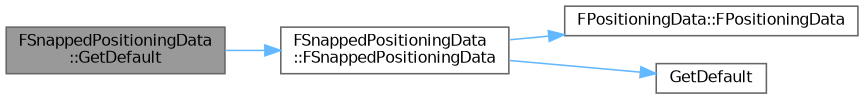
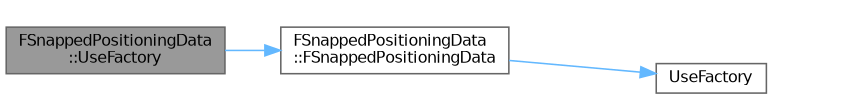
node "FPositioningData::FPositioningData": removed
node "FSnappedPositioningData ::GetDefault": label "FSnappedPositioningData ::GetDefault" -> "FSnappedPositioningData ::UseFactory"
node "GetDefault": label "GetDefault" -> "UseFactory"
